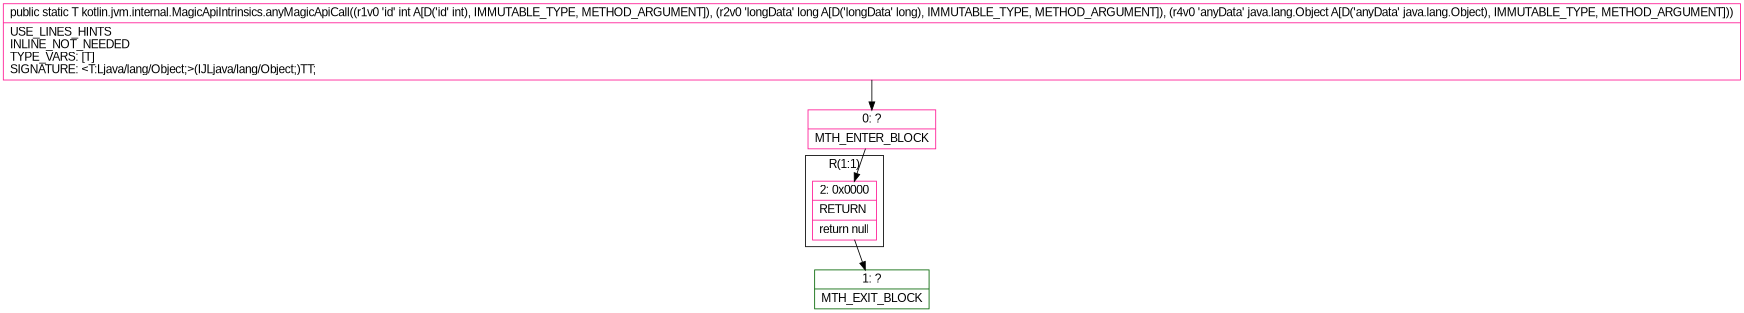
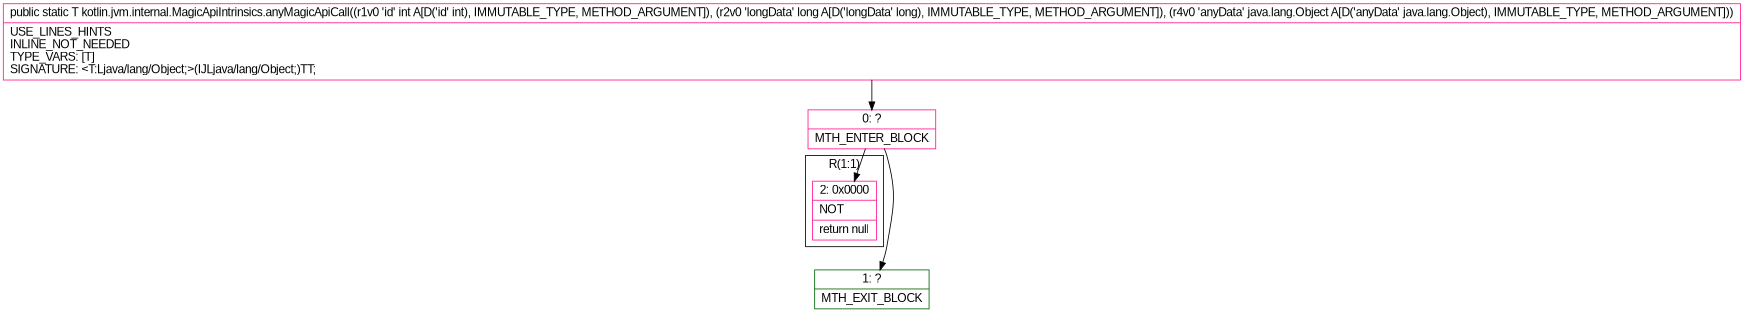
node "2: 0x0000": text "RETURN" -> "NOT"
edge "2: 0x0000" -> "1: ?": now "0: ?" -> "1: ?"
